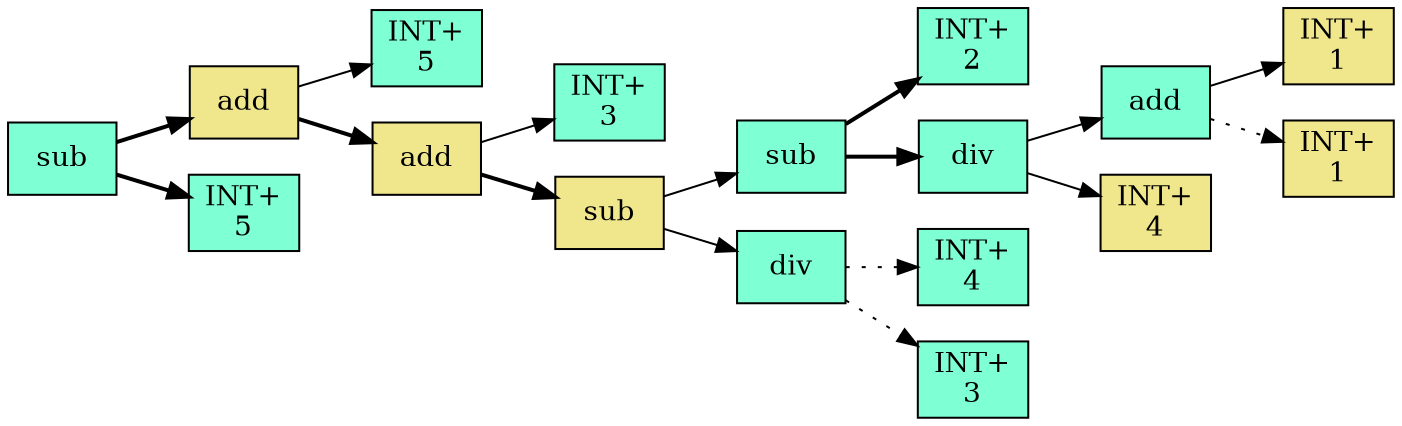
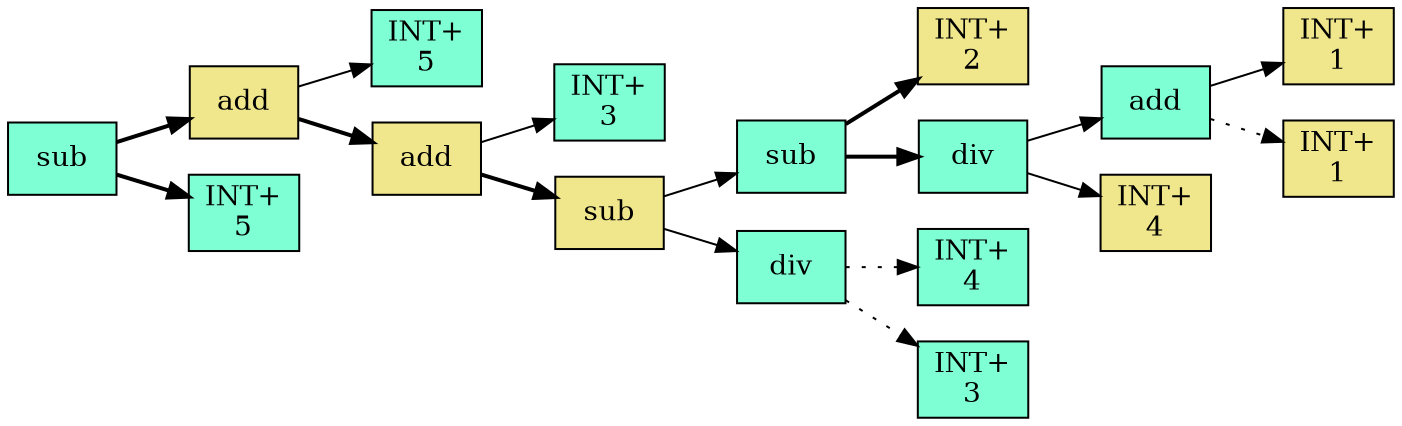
node "INT+ 2": fillcolor aquamarine -> khaki
